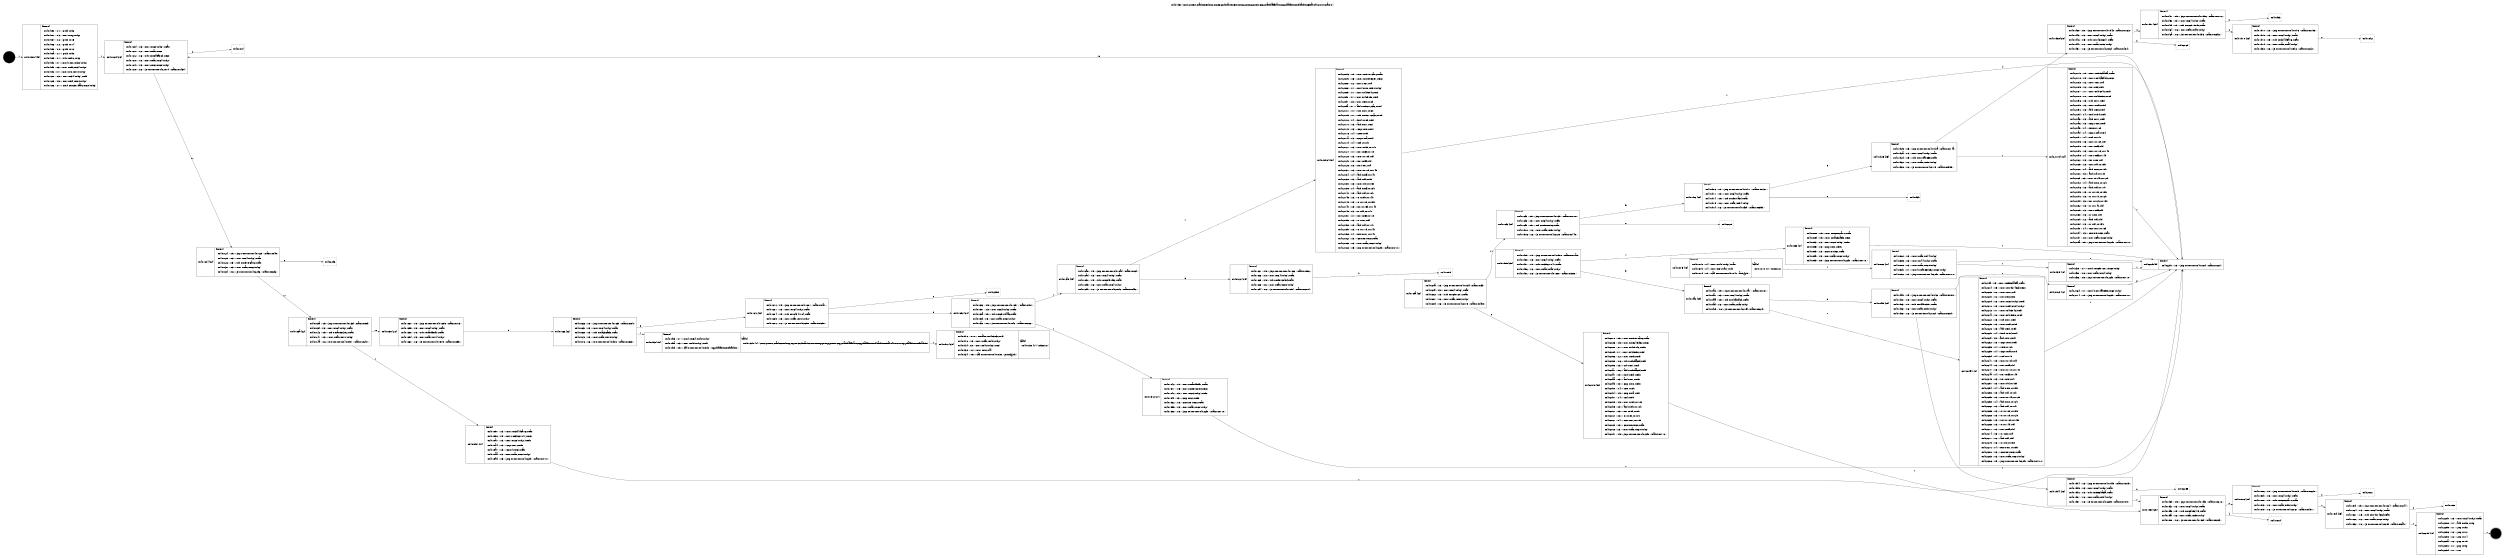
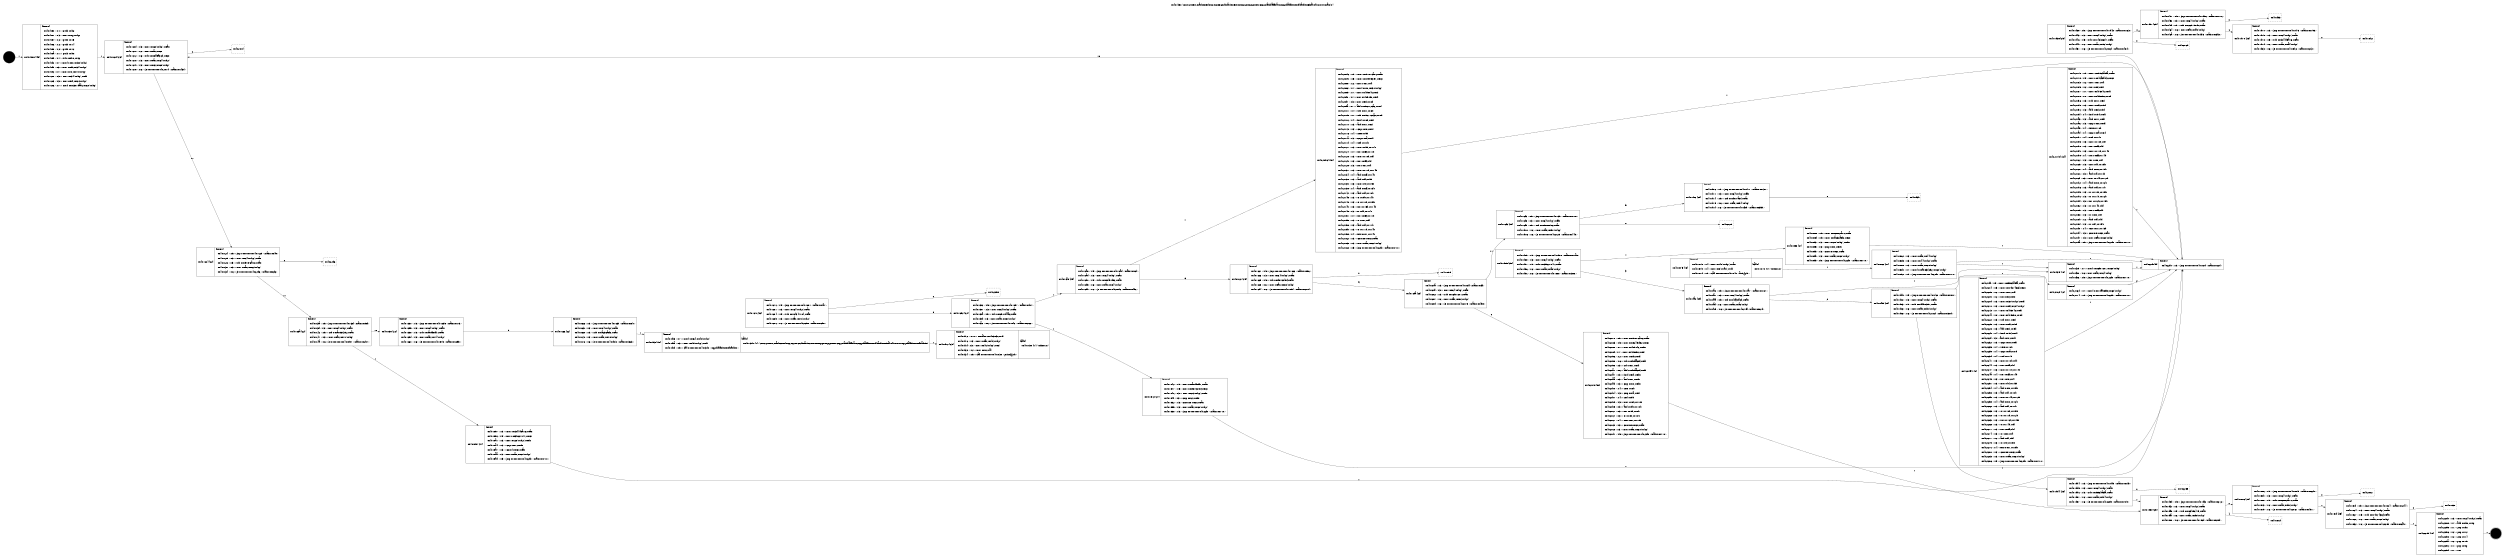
node "0x401d25 [25]": removed
edge "0x401cc1 [25]" -> "0x401cda [25]": added, label "6"
edge "0x401c66 [22]" -> "0x401c7c [22]": removed, label "8"
edge "0x401da2 [25]" -> "0x4021ff [140]": now "0x401da2 [25]" -> "0x401f29 [18]"
